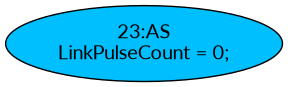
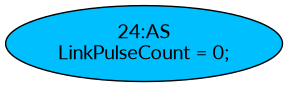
node "23:AS LinkPulseCount = 0;": label "23:AS LinkPulseCount = 0;" -> "24:AS LinkPulseCount = 0;"
